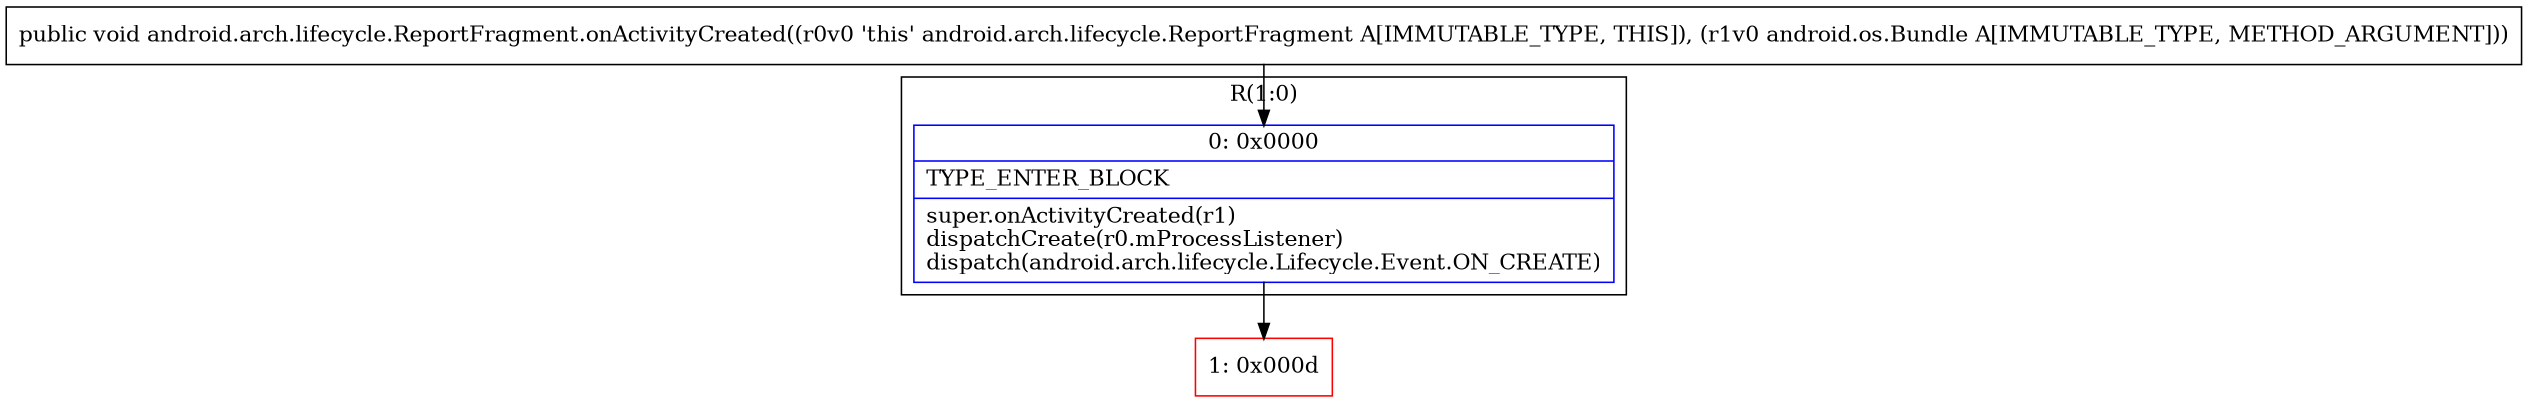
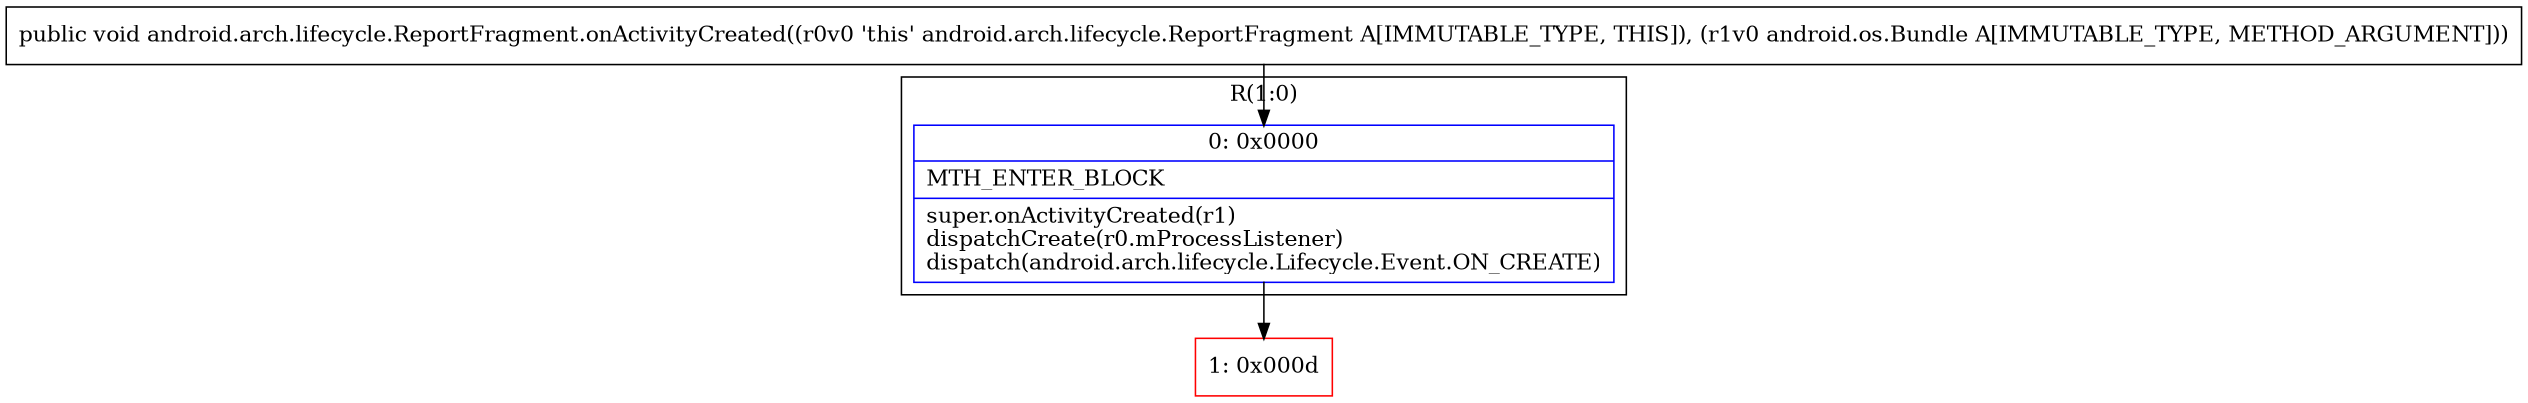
node "0: 0x0000": text "TYPE_ENTER_BLOCK" -> "MTH_ENTER_BLOCK"
